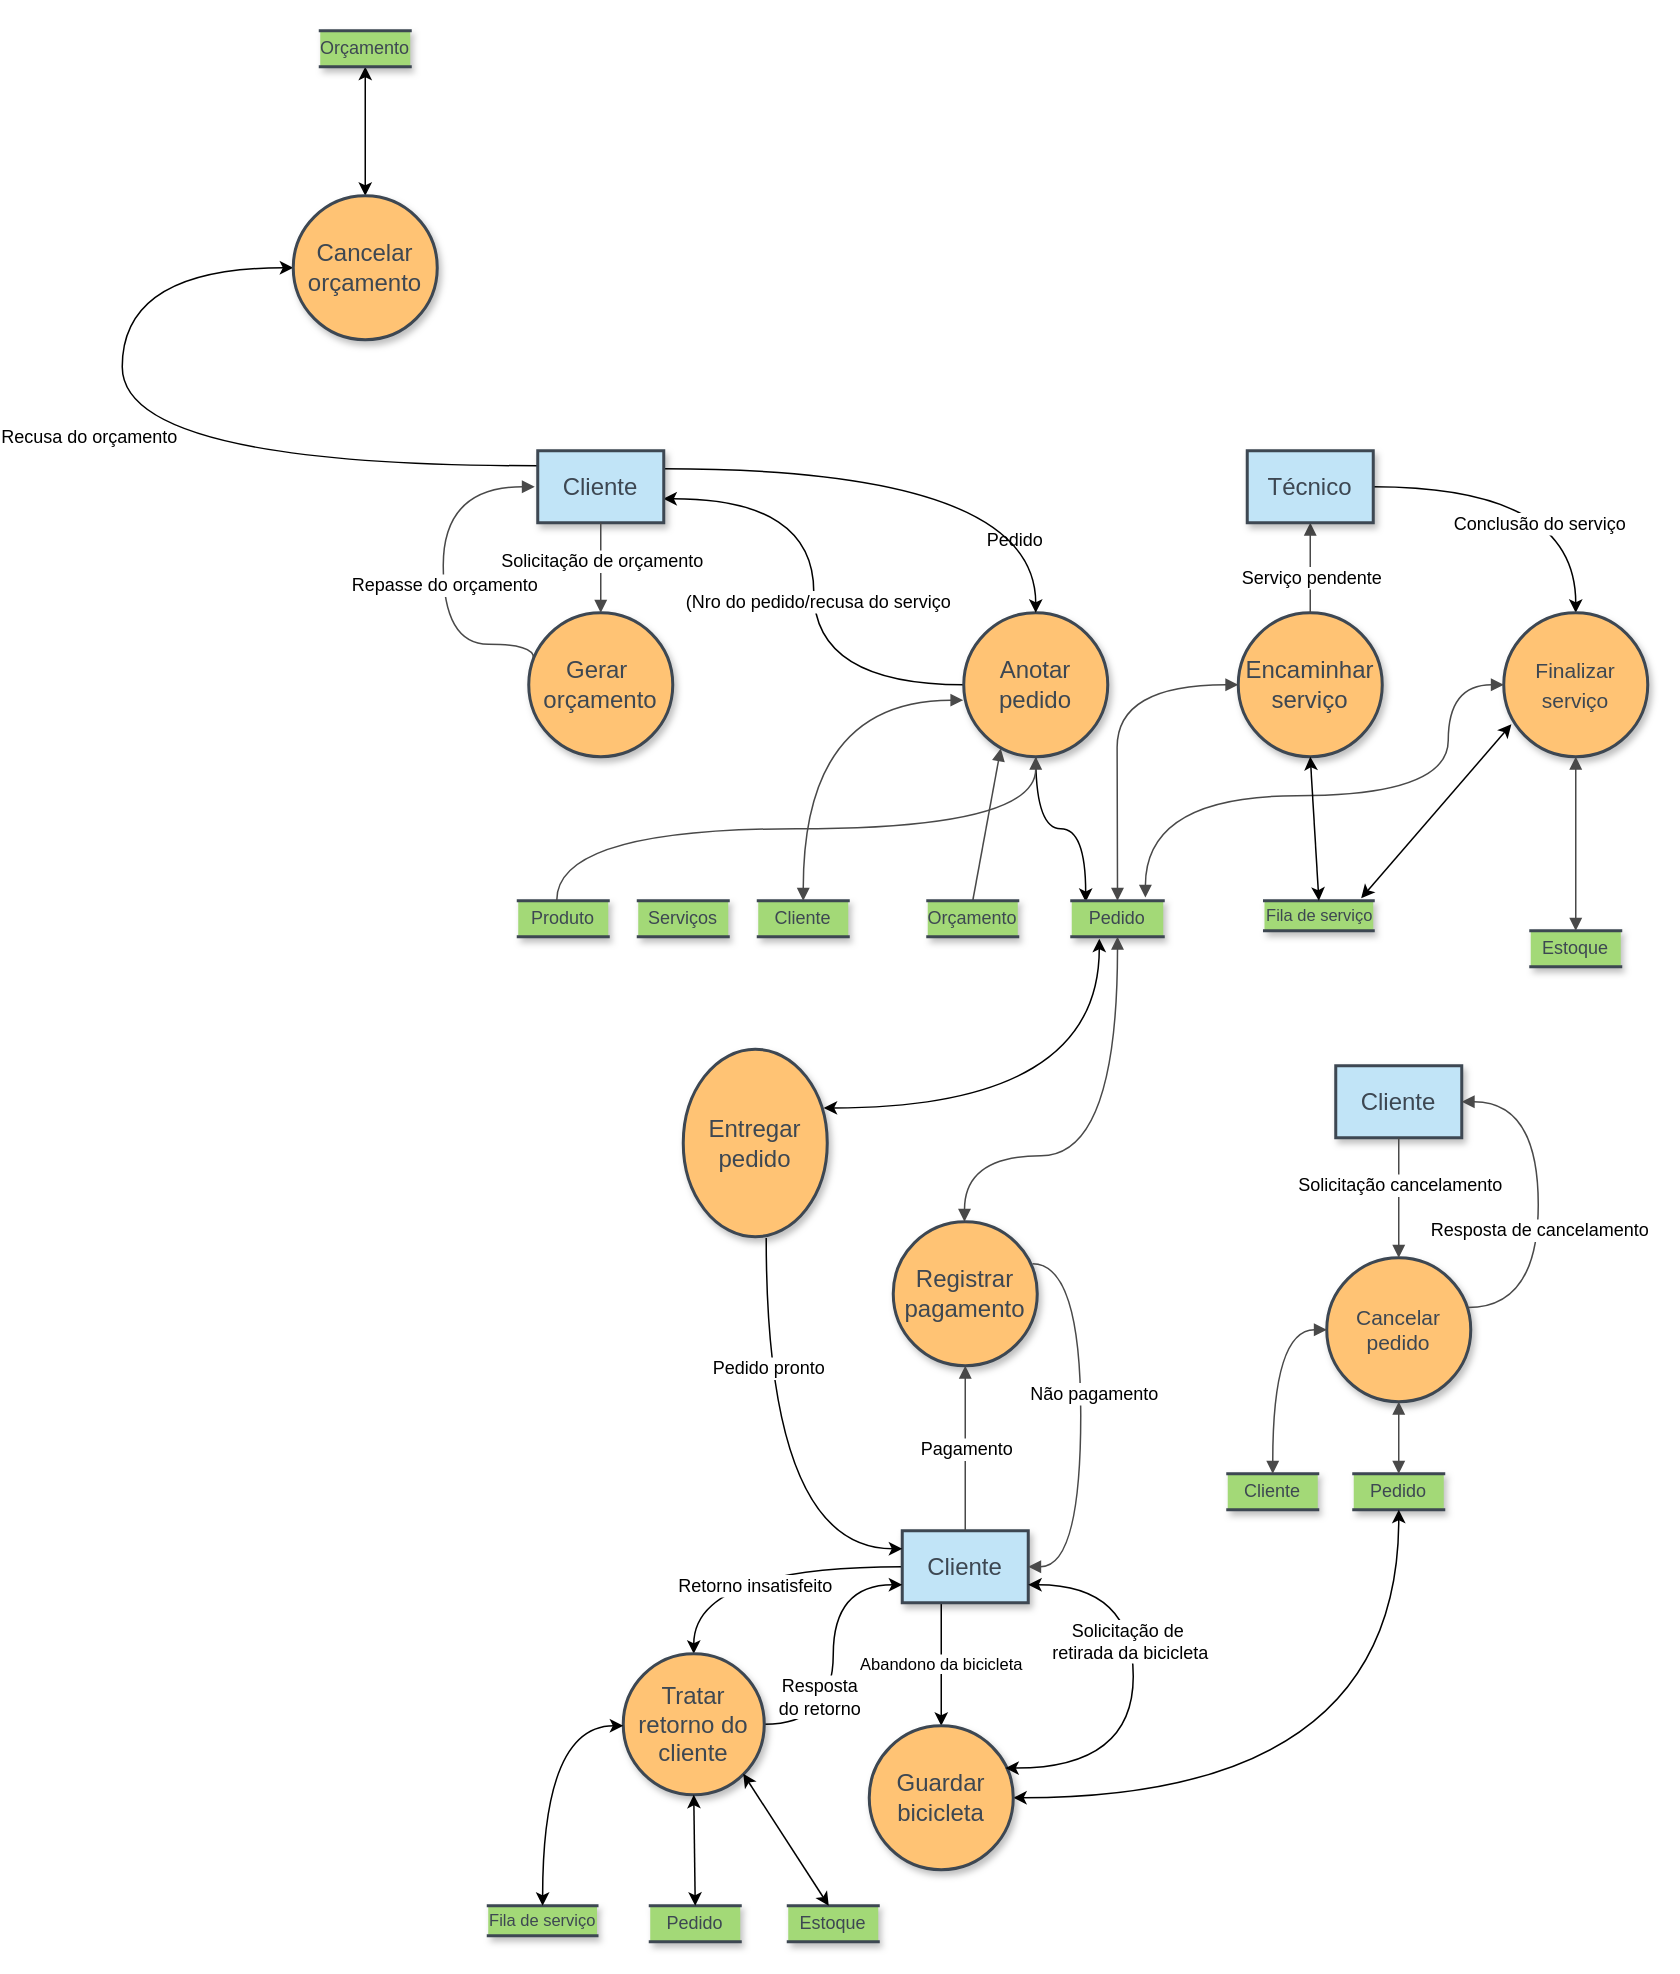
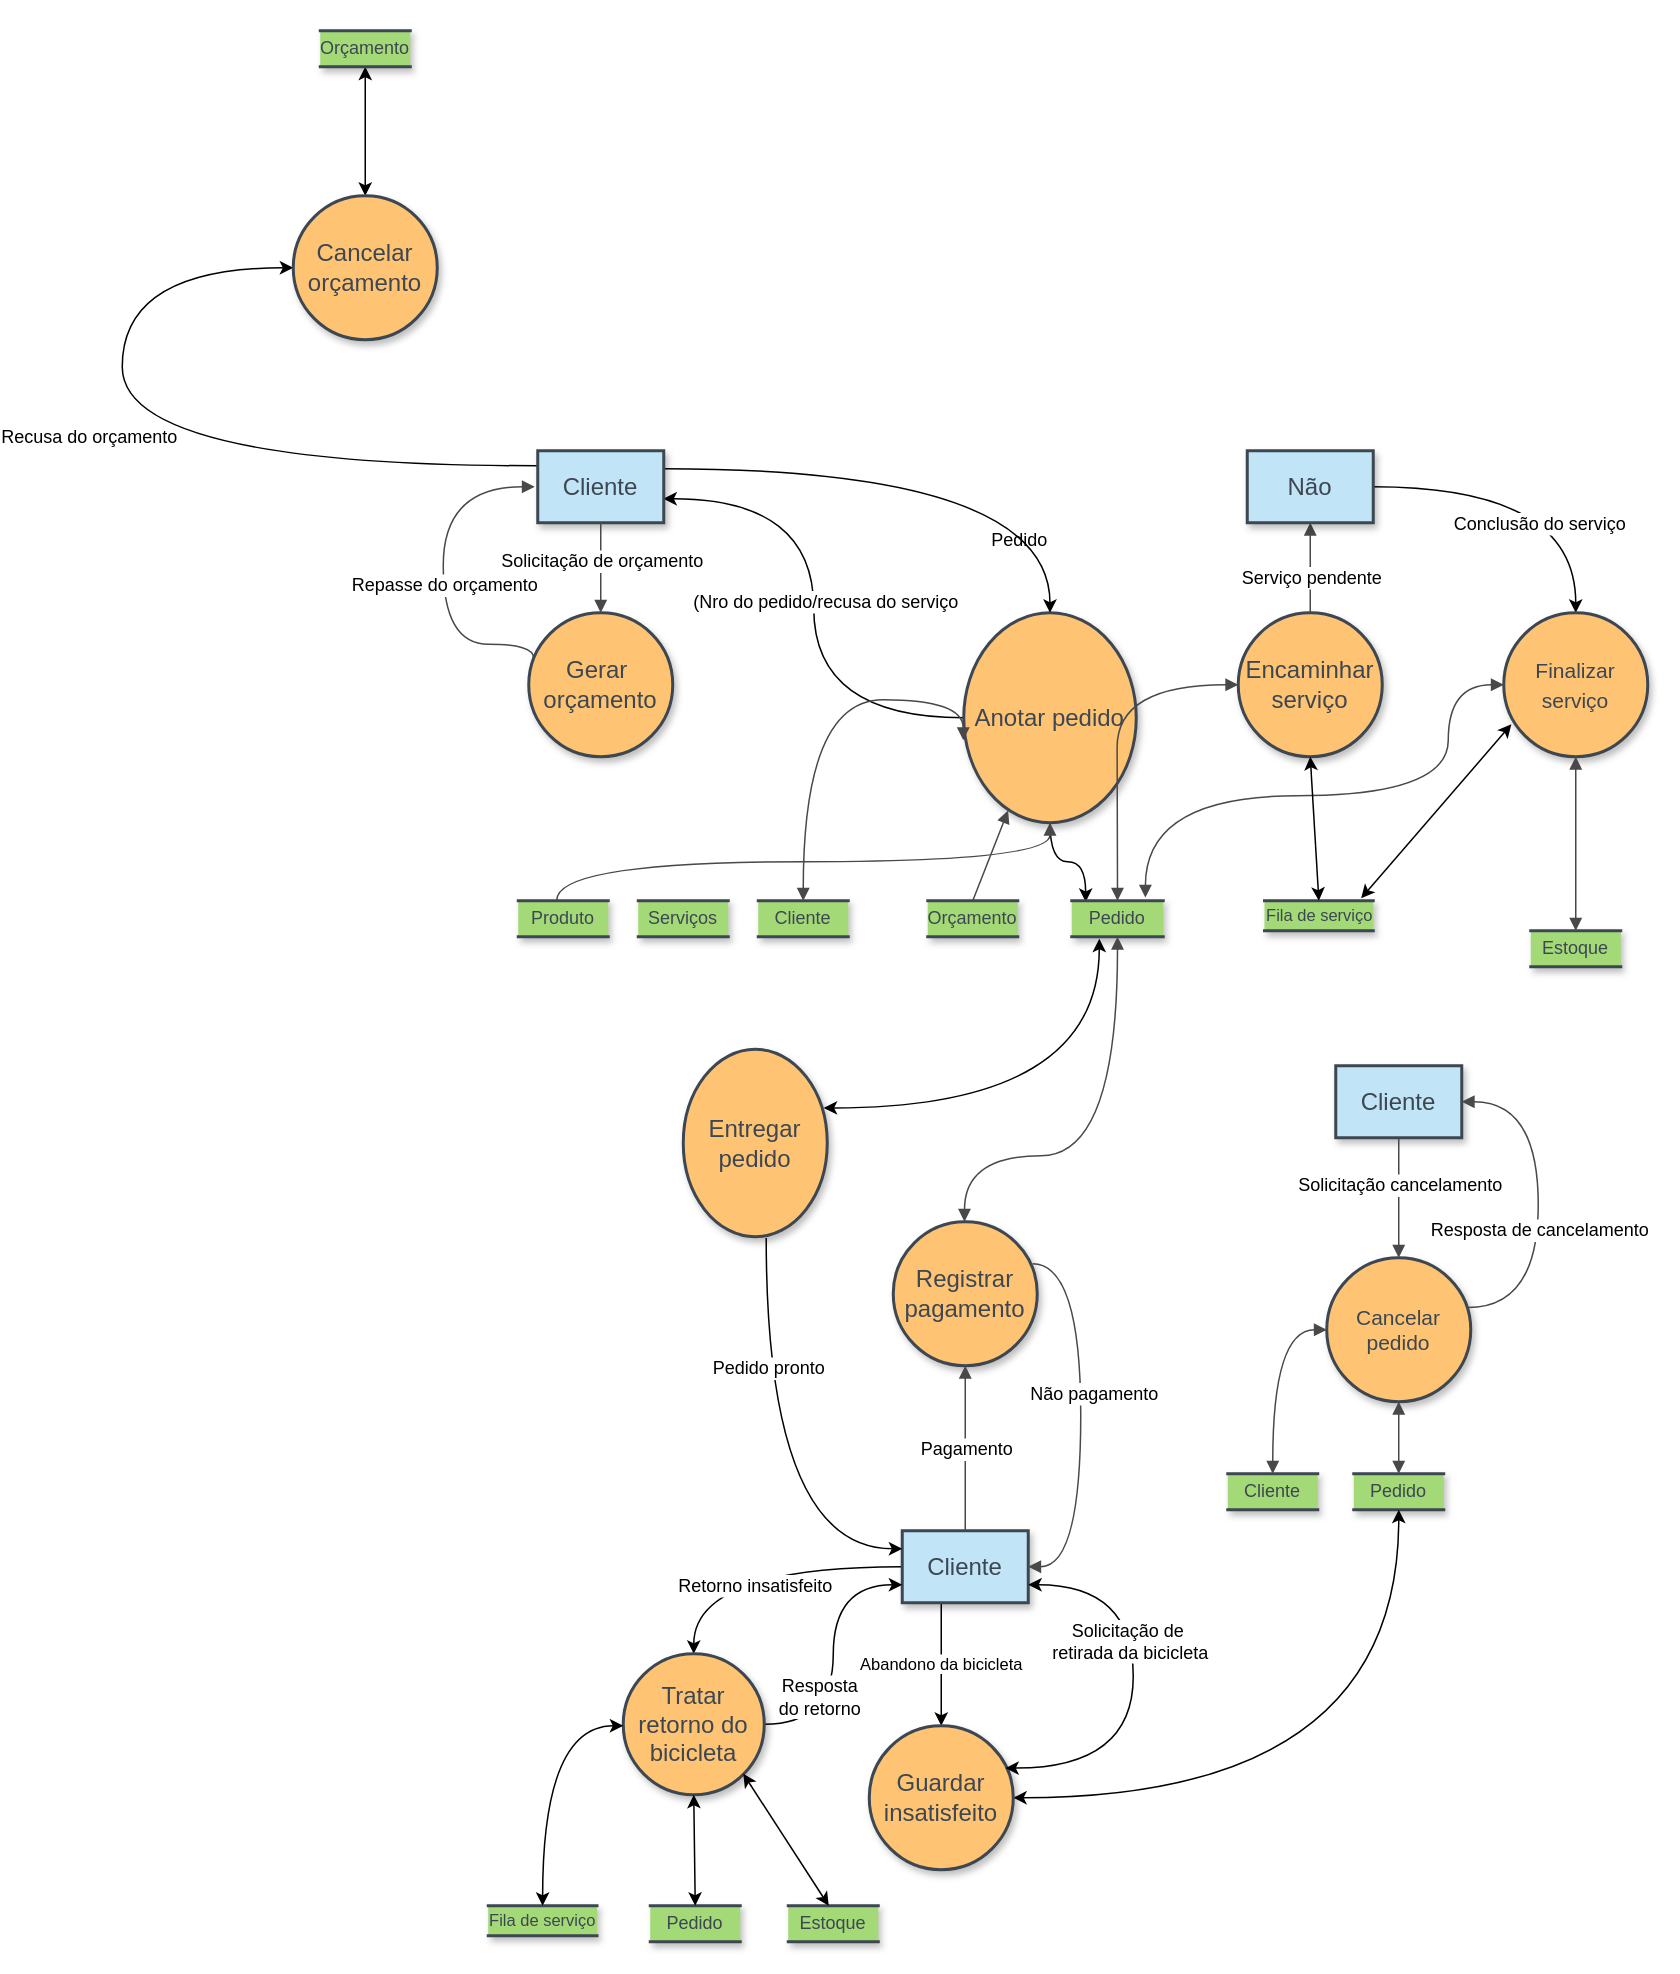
node "Técnico": label "Técnico" -> "Não"
node "Anotar pedido": size 144x144 -> 173x210
node "Tratar retorno do cliente": label "Tratar retorno do cliente" -> "Tratar retorno do bicicleta"
node "Guardar bicicleta": label "Guardar bicicleta" -> "Guardar insatisfeito"
